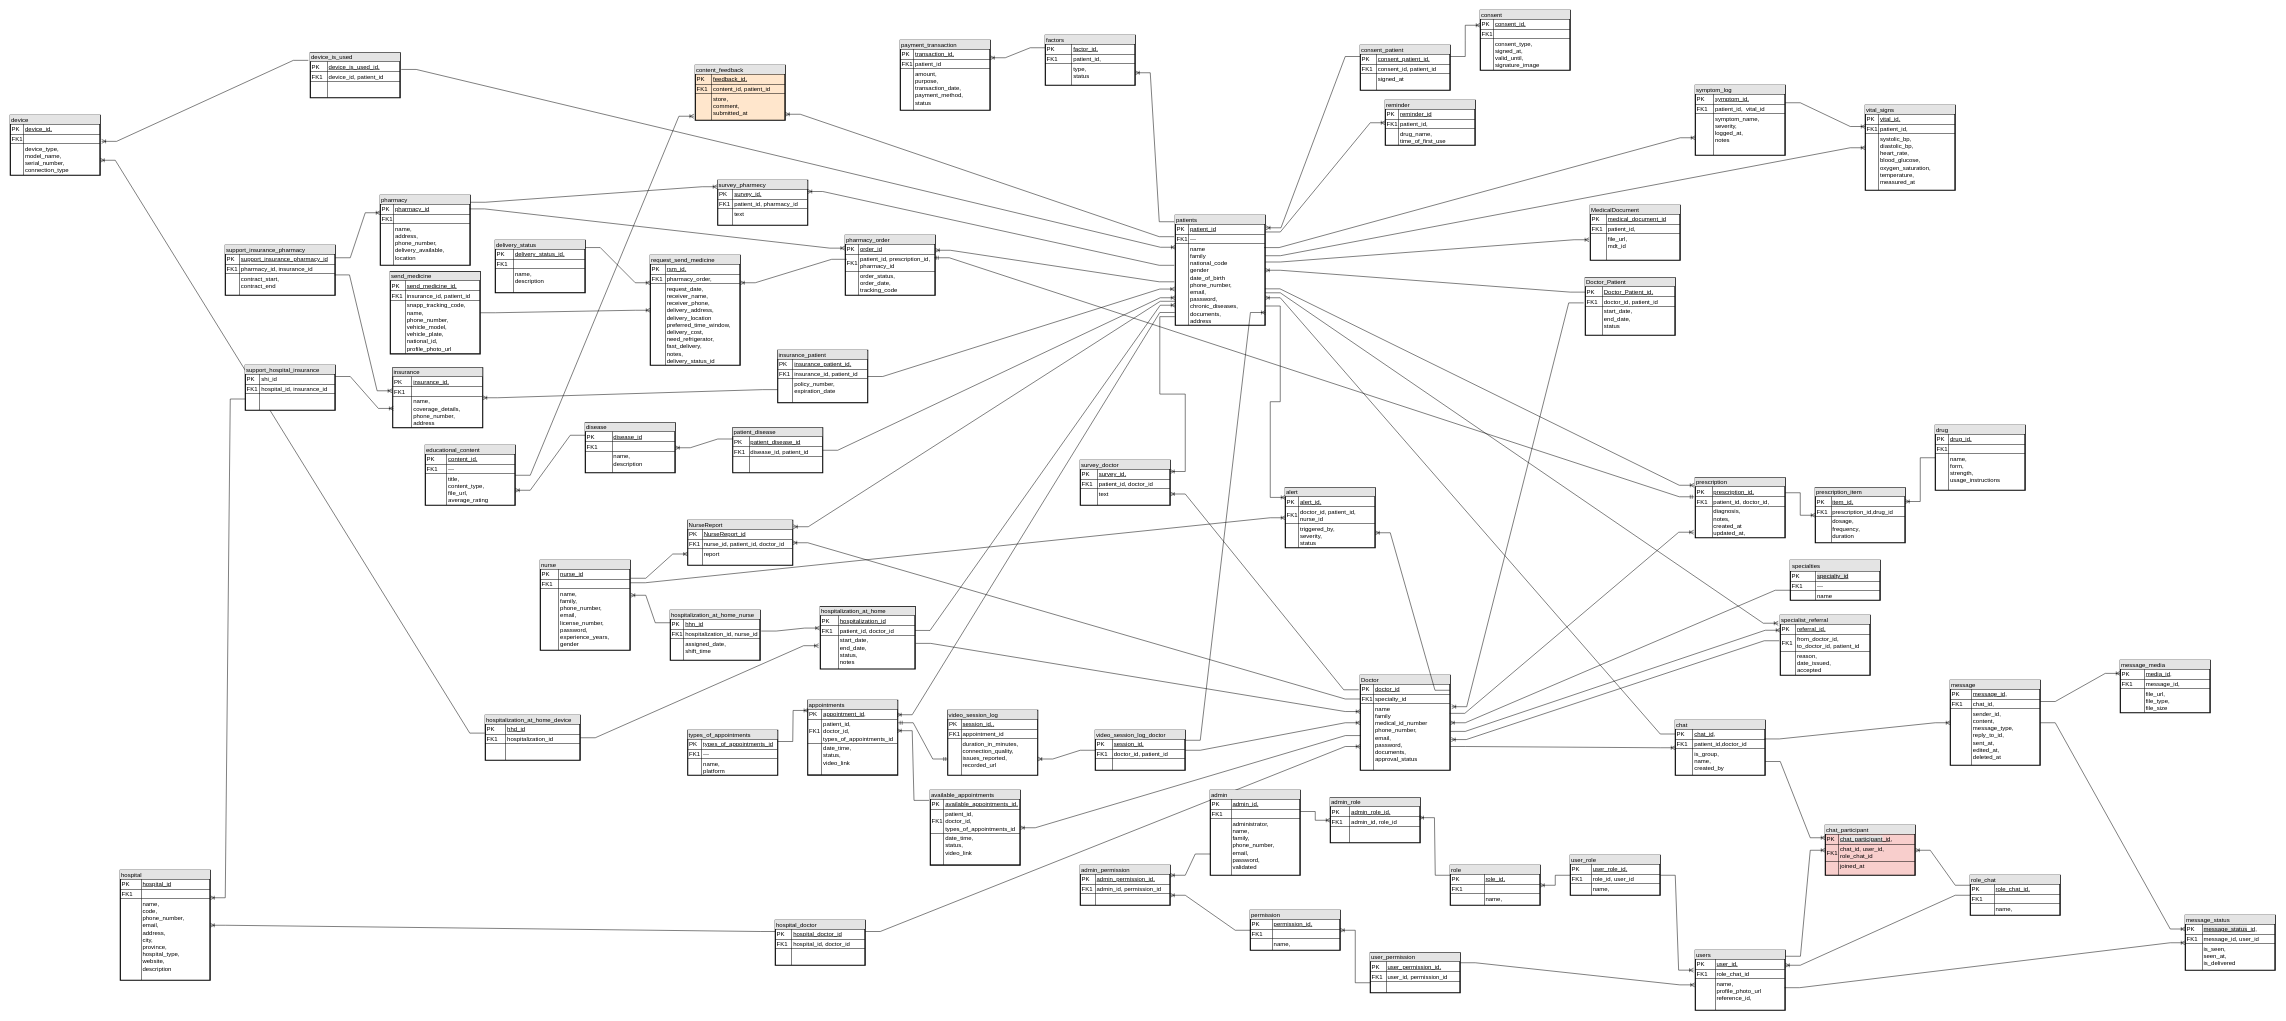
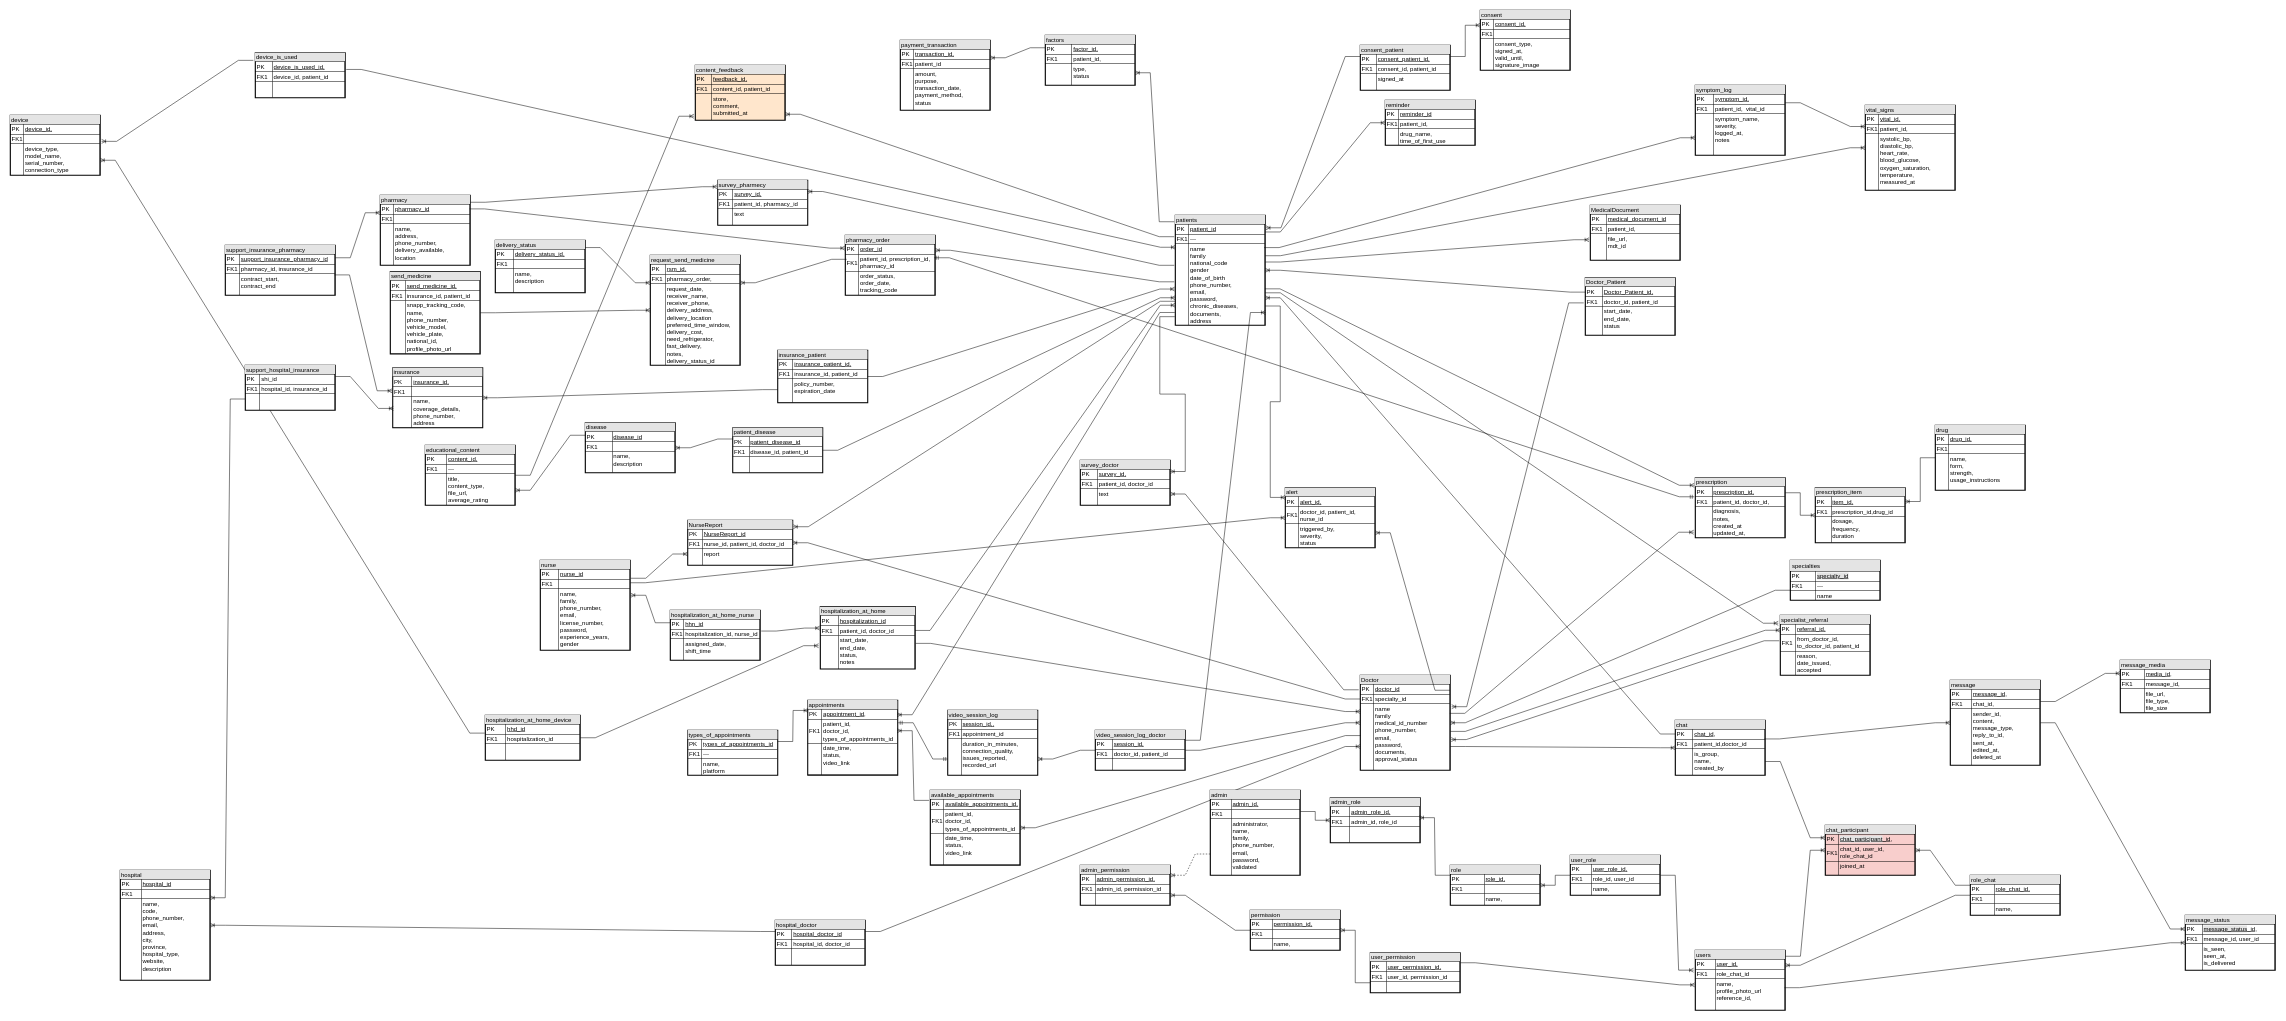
node "device_is_used PK device_is_used_id, FK1 device_id, patient_id": moved (355, 75) -> (300, 75)
edge "admin PK admin_id, FK1 administrator, name, family, phone_number, email, password, validated" -> "admin_permission PK admin_permission_id, FK1 admin_id, permission_id": style solid -> dashed
